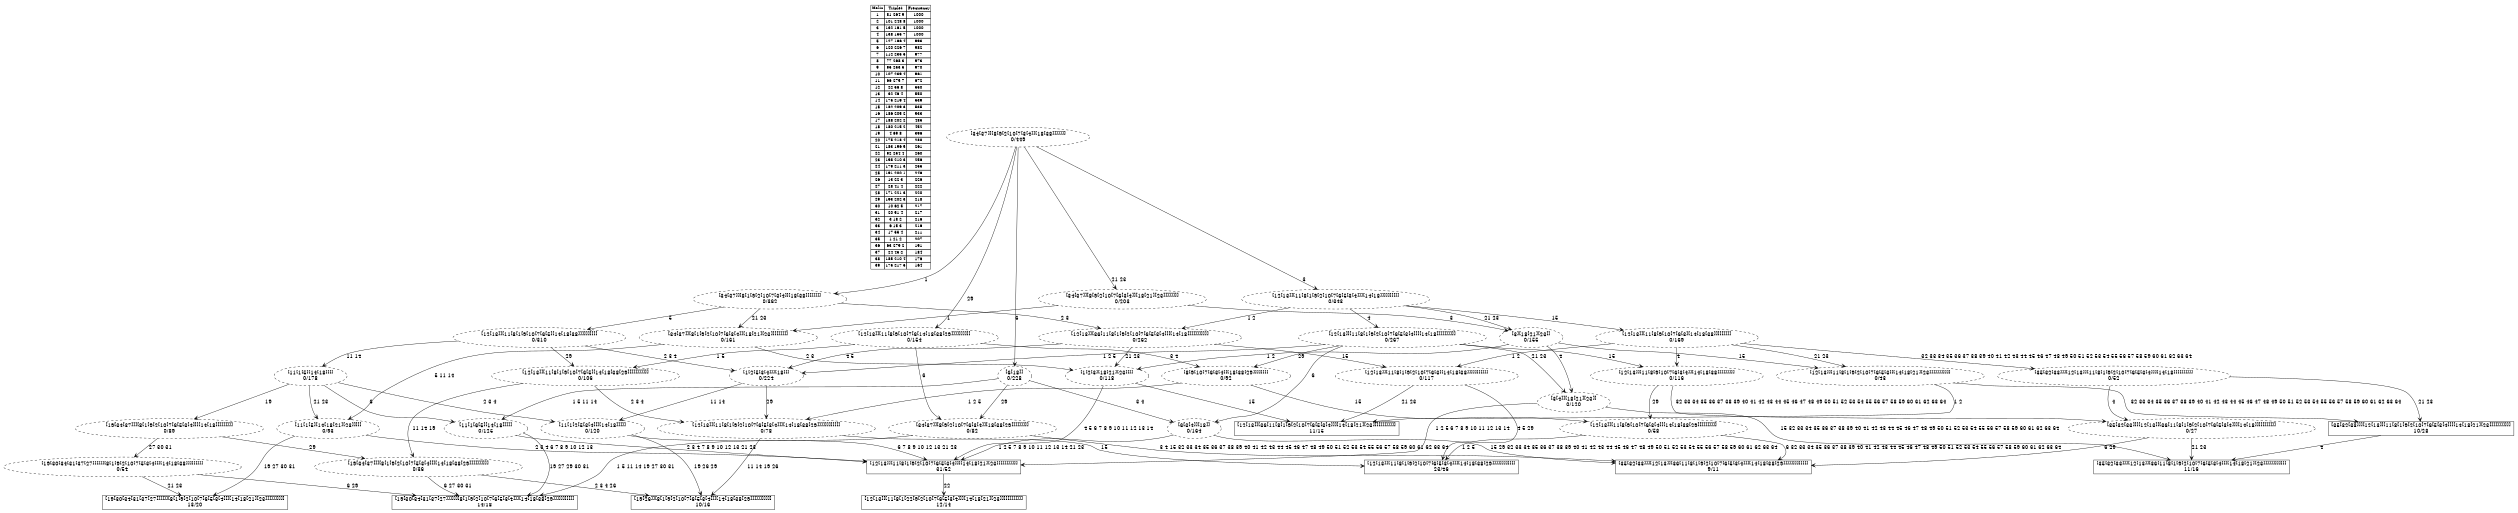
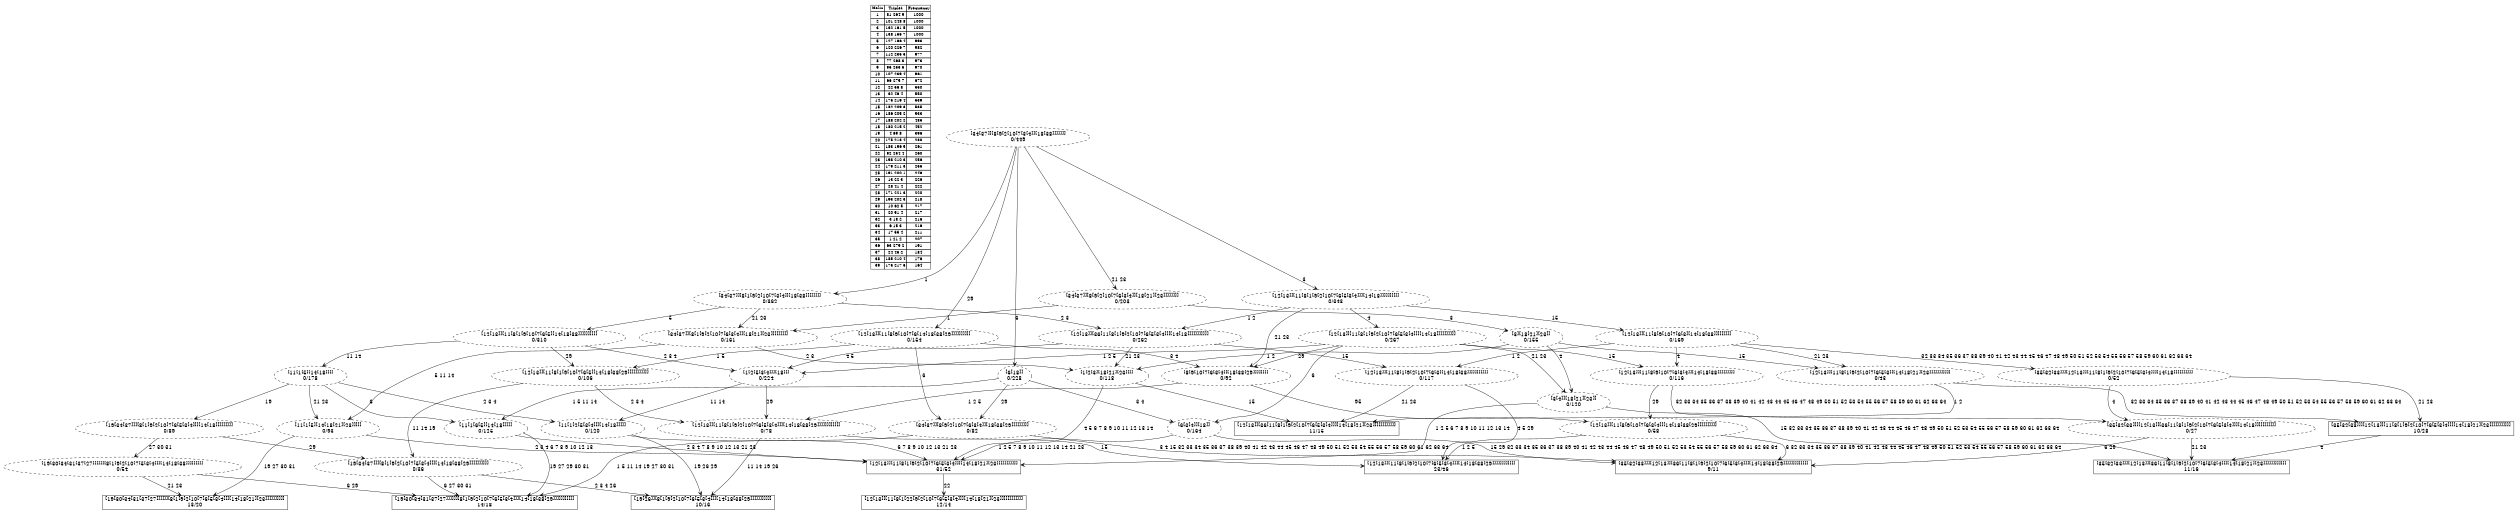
edge "[12[13]][11[8[1[9[2[10[7[6[5[3[4]]][14[18]]]]]]]]]] 0/343" -> "[3][18[21][23]] 0/155": now "[12[13]][11[8[1[9[2[10[7[6[5[3[4]]][14[18]]]]]]]]]] 0/343" -> "[8[9[10[7[6[3[4]][18[38[29]]]]]]]] 0/92"
edge "[8[9[10[7[6[3[4]][18[38[29]]]]]]]] 0/92" -> "[12[13]][11[8[9[10[7[6[3[4]][14[18[38[29]]]]]]]]]] 0/58": label "15 " -> "95 "
